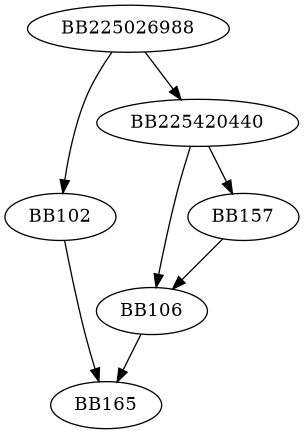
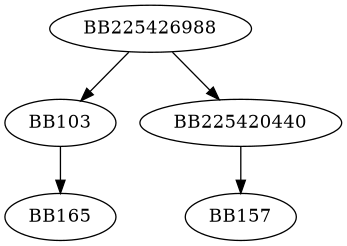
node "BB225026988": label "BB225026988" -> "BB225426988"
node "BB102": label "BB102" -> "BB103"
node "BB106": removed
